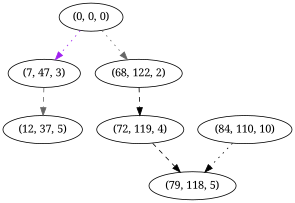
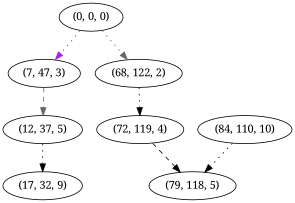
edge "(68, 122, 2)" -> "(72, 119, 4)": style dashed -> dotted
node "(17, 32, 9)": added
